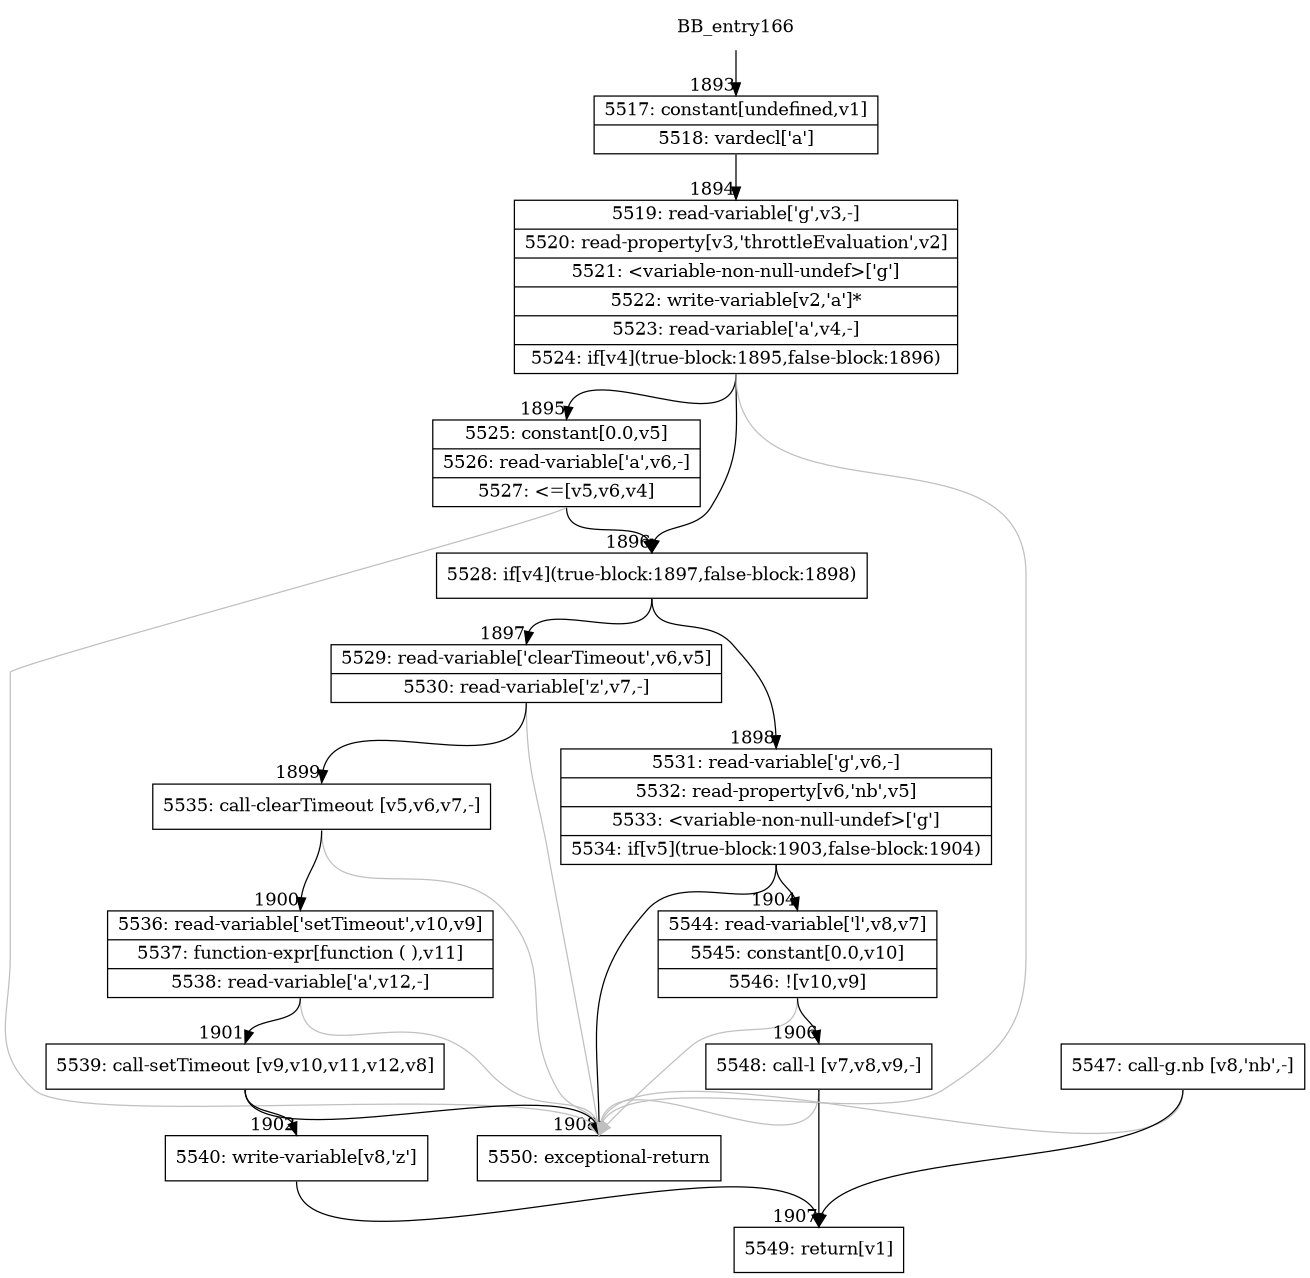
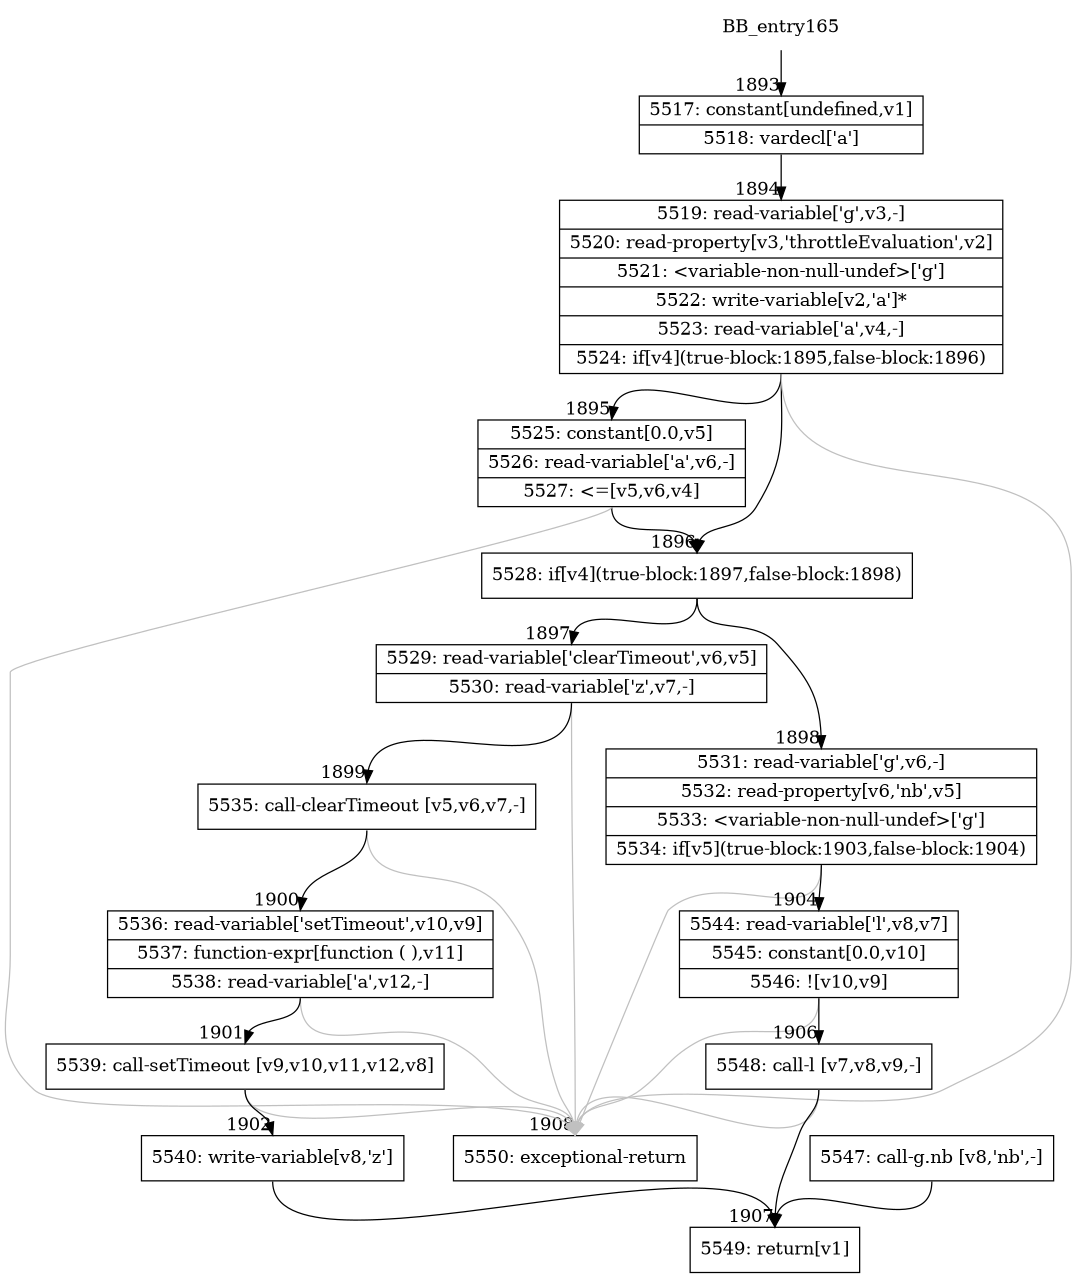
node "BB_entry166": label "BB_entry166" -> "BB_entry165"
edge "5531: read-variable['g',v6,-]" -> "5550: exceptional-return": color black -> gray
edge "5539: call-setTimeout [v9,v10,v11,v12,v8]" -> "5550: exceptional-return": color black -> gray
edge "5547: call-g.nb [v8,'nb',-]" -> "5550: exceptional-return": removed
